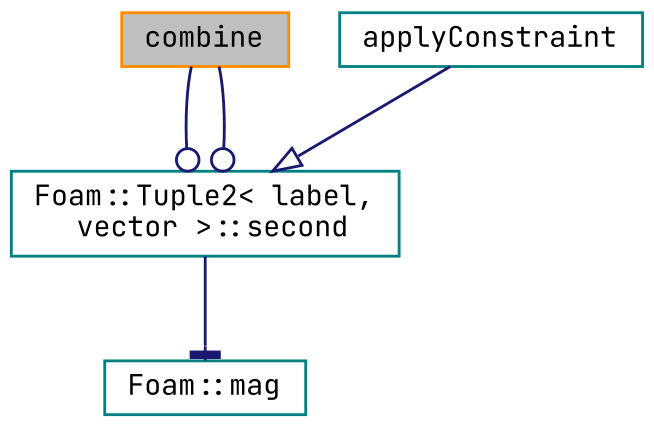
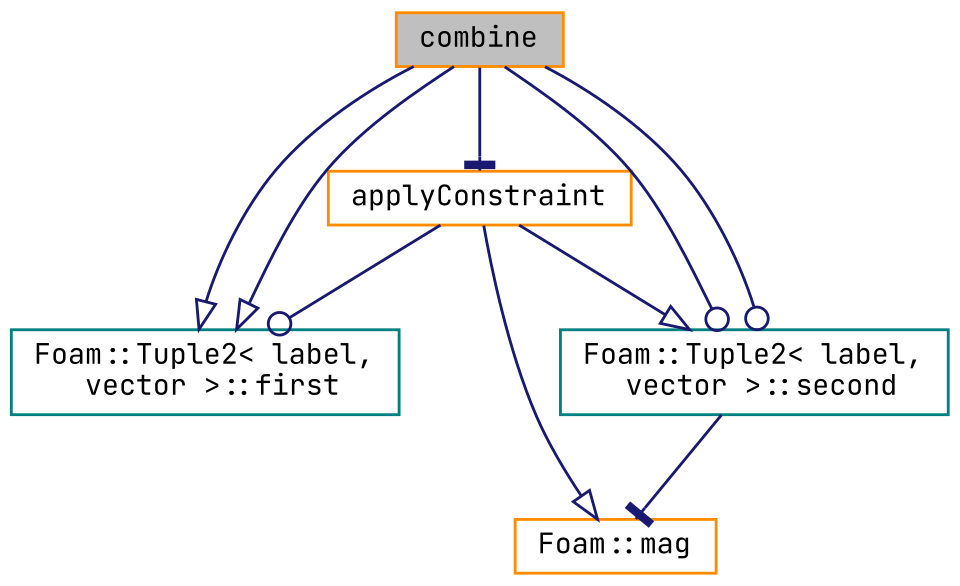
node "applyConstraint": color teal -> darkorange
edge "combine" -> "applyConstraint": added
edge "applyConstraint" -> "Foam::mag": added
node "Foam::Tuple2< label, vector >::first": added
node "Foam::mag": color teal -> darkorange
